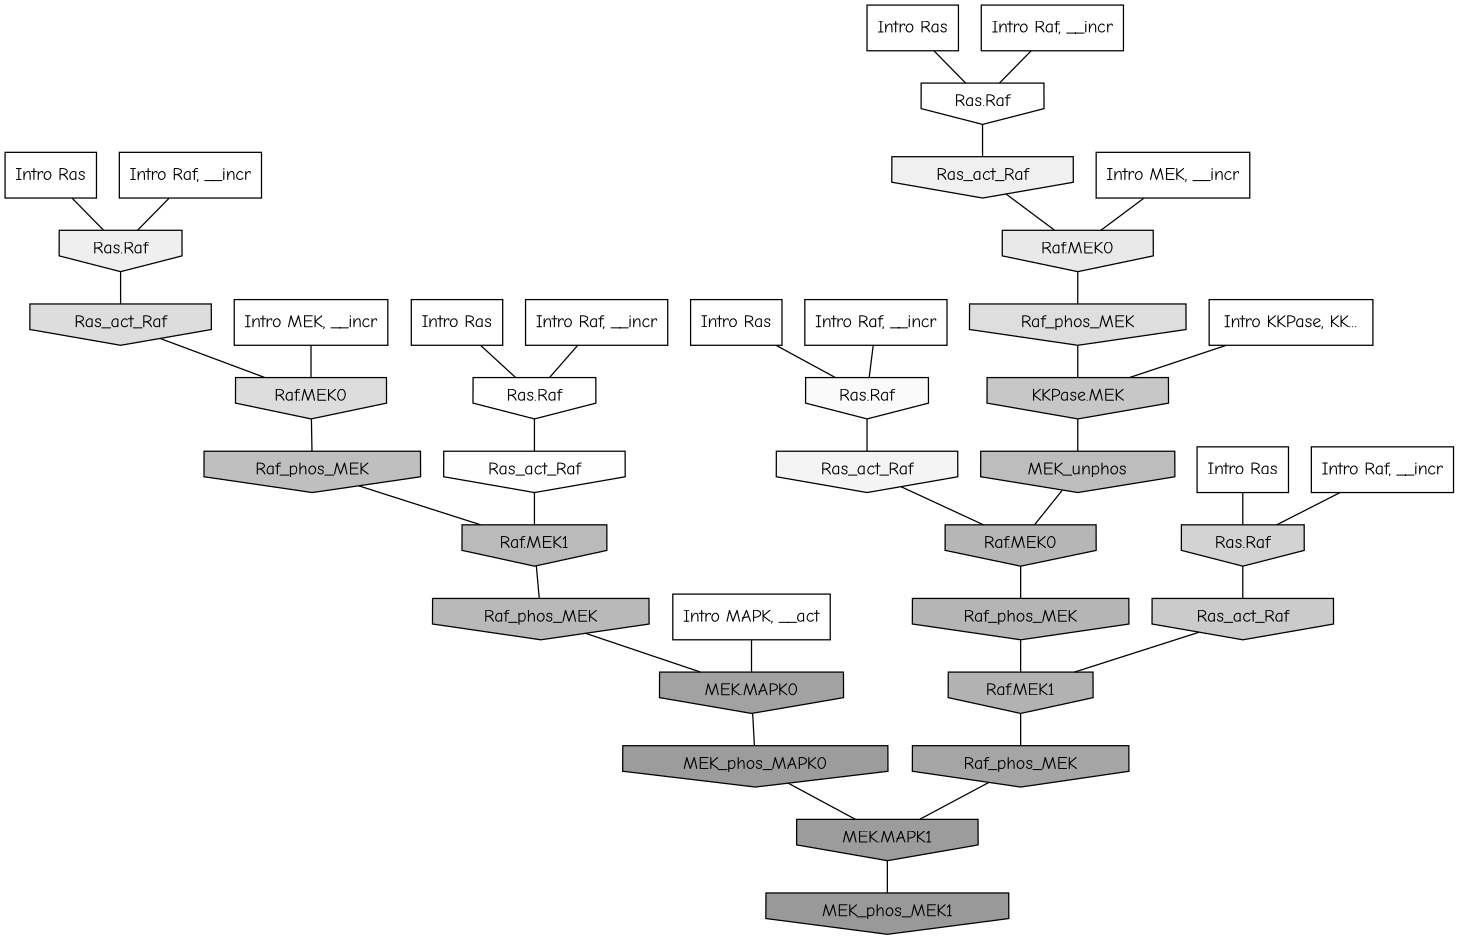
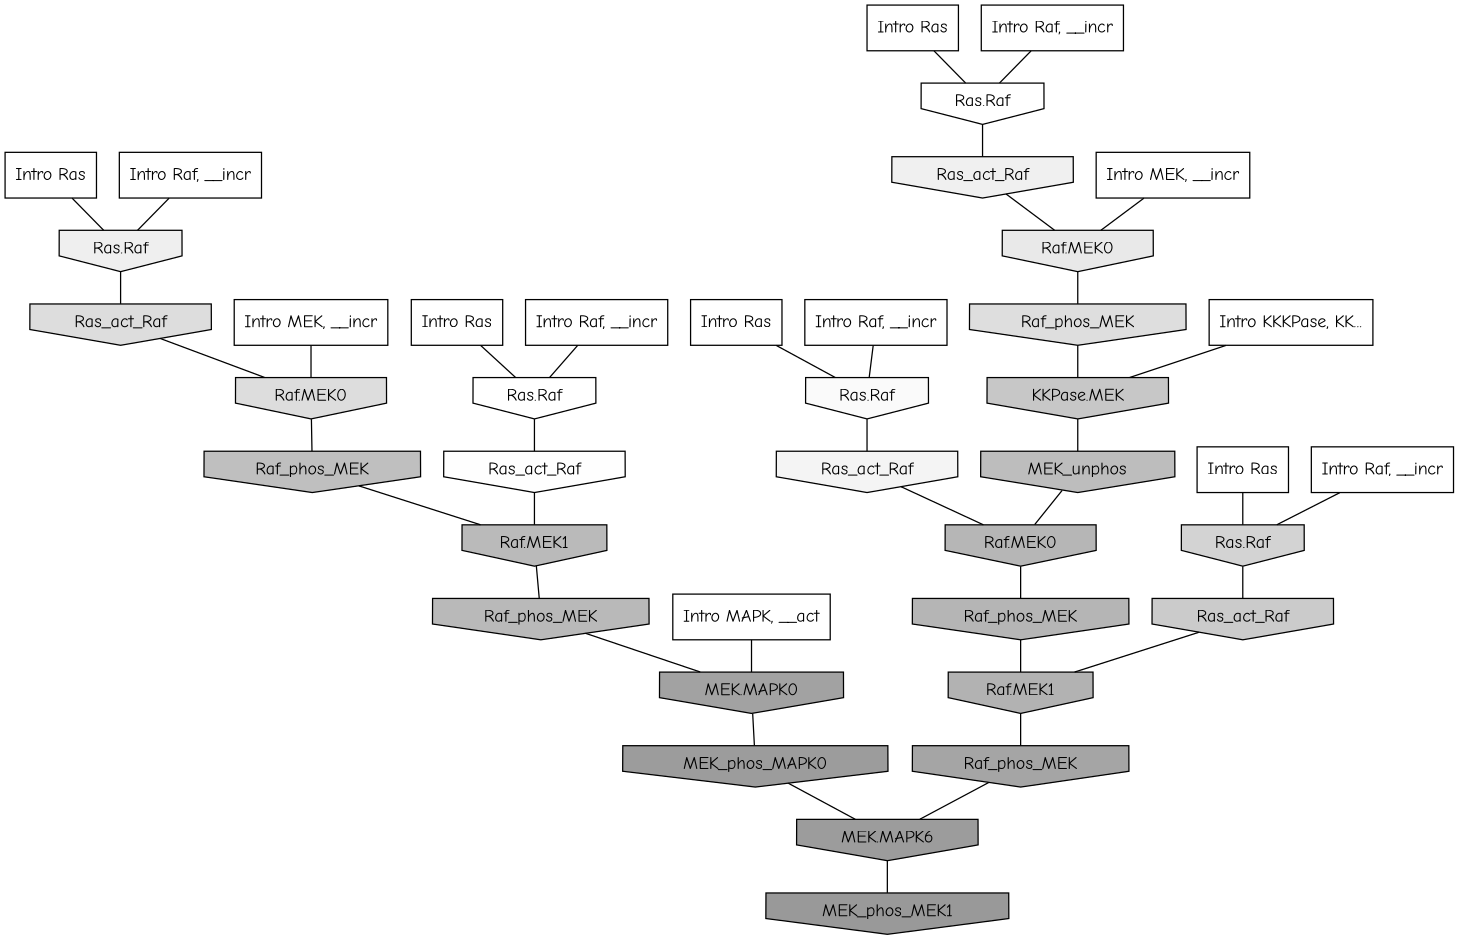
node "Intro KKPase, KK...": label "Intro KKPase, KK..." -> "Intro KKKPase, KK..."
node "MEK.MAPK1": label "MEK.MAPK1" -> "MEK.MAPK6"
